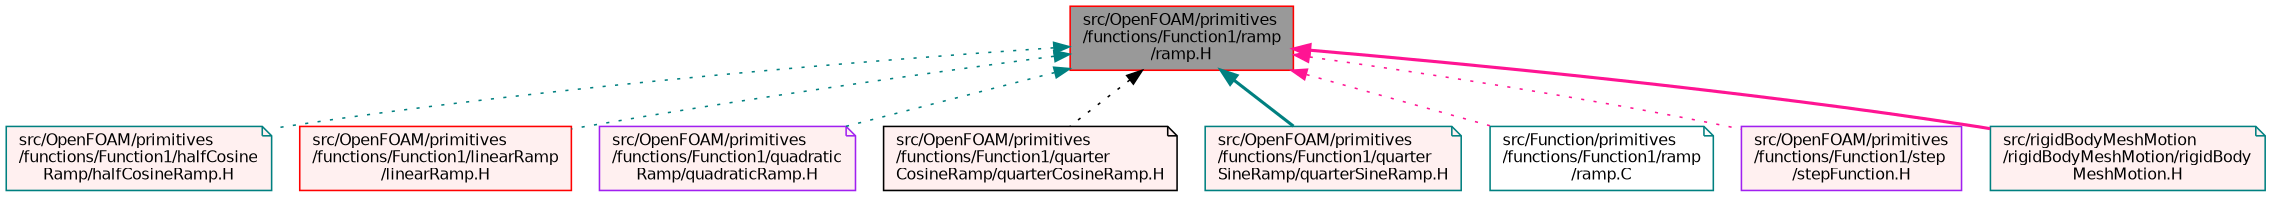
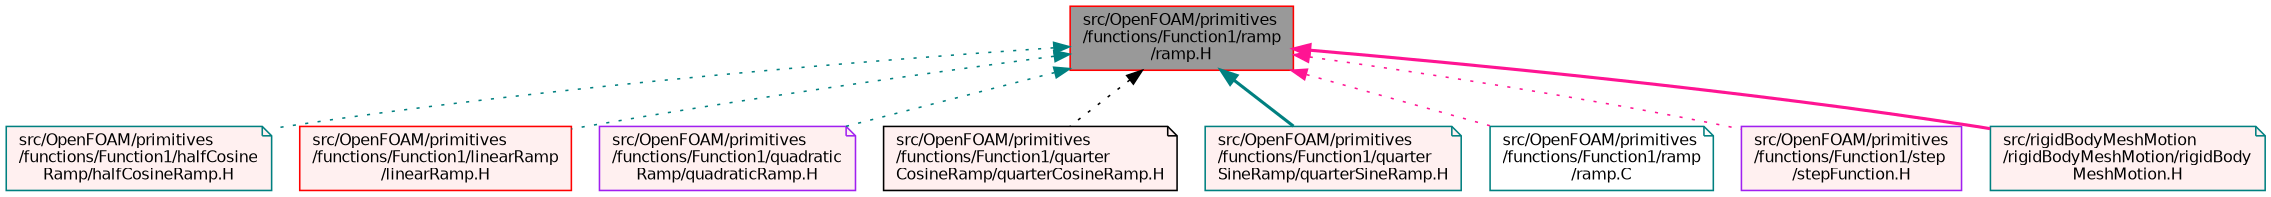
node "src/Function/primitives /functions/Function1/ramp /ramp.C": label "src/Function/primitives /functions/Function1/ramp /ramp.C" -> "src/OpenFOAM/primitives /functions/Function1/ramp /ramp.C"
